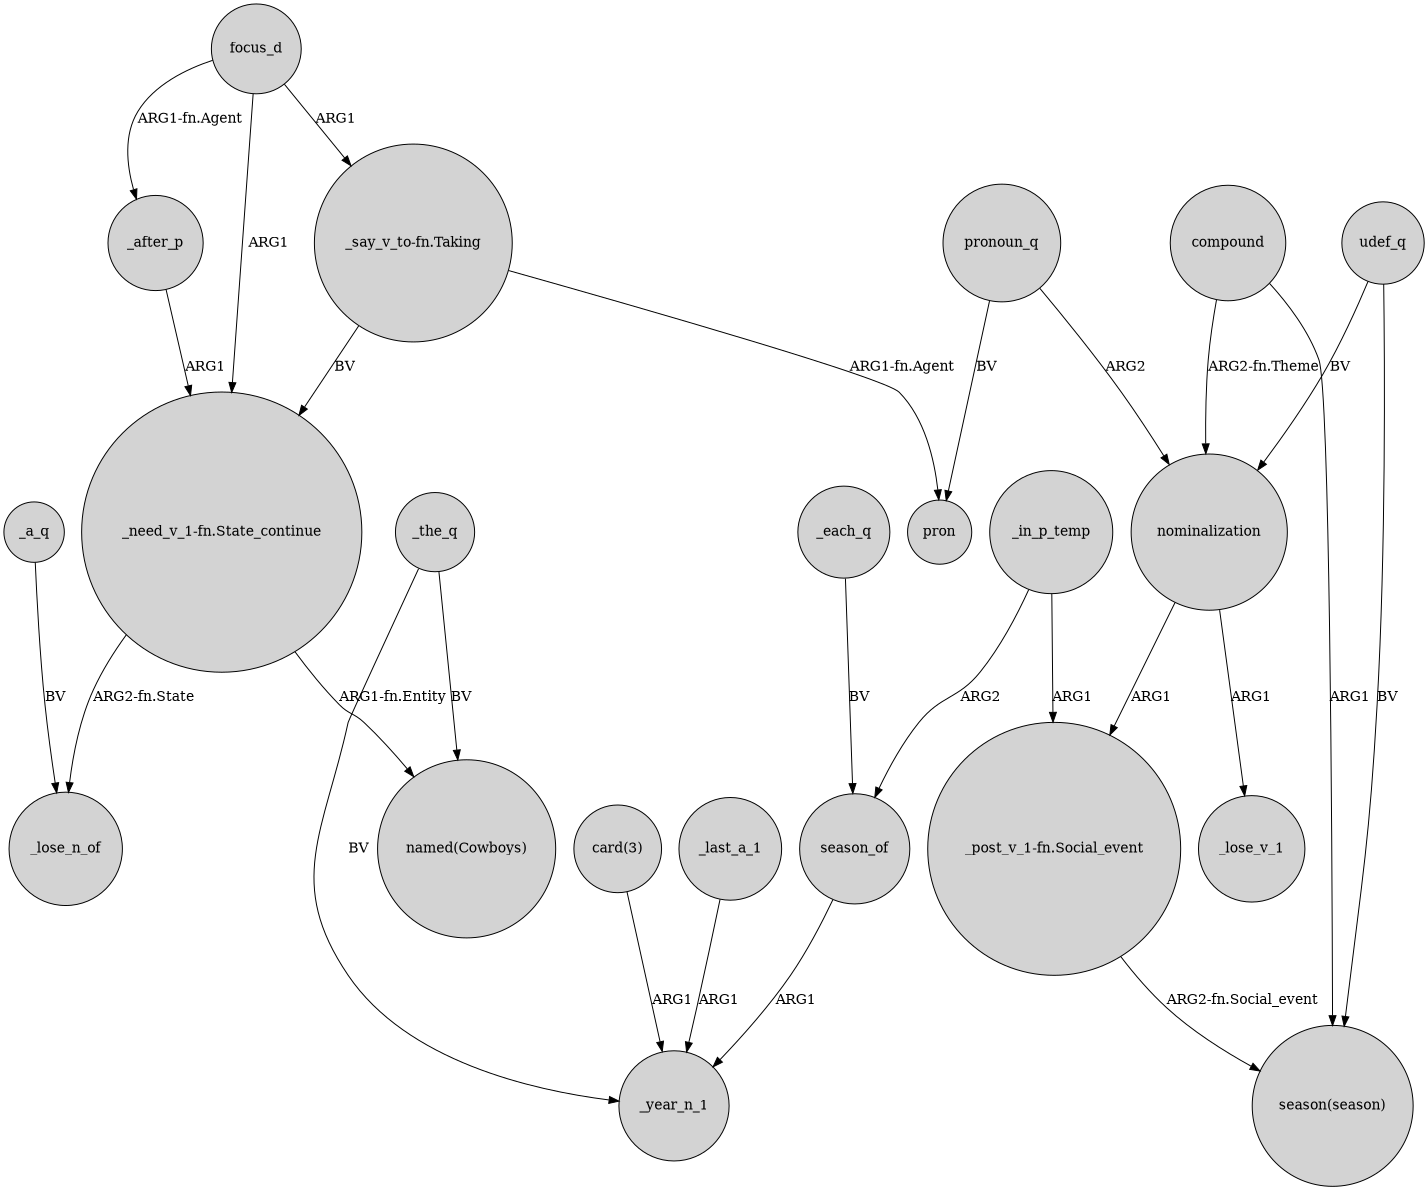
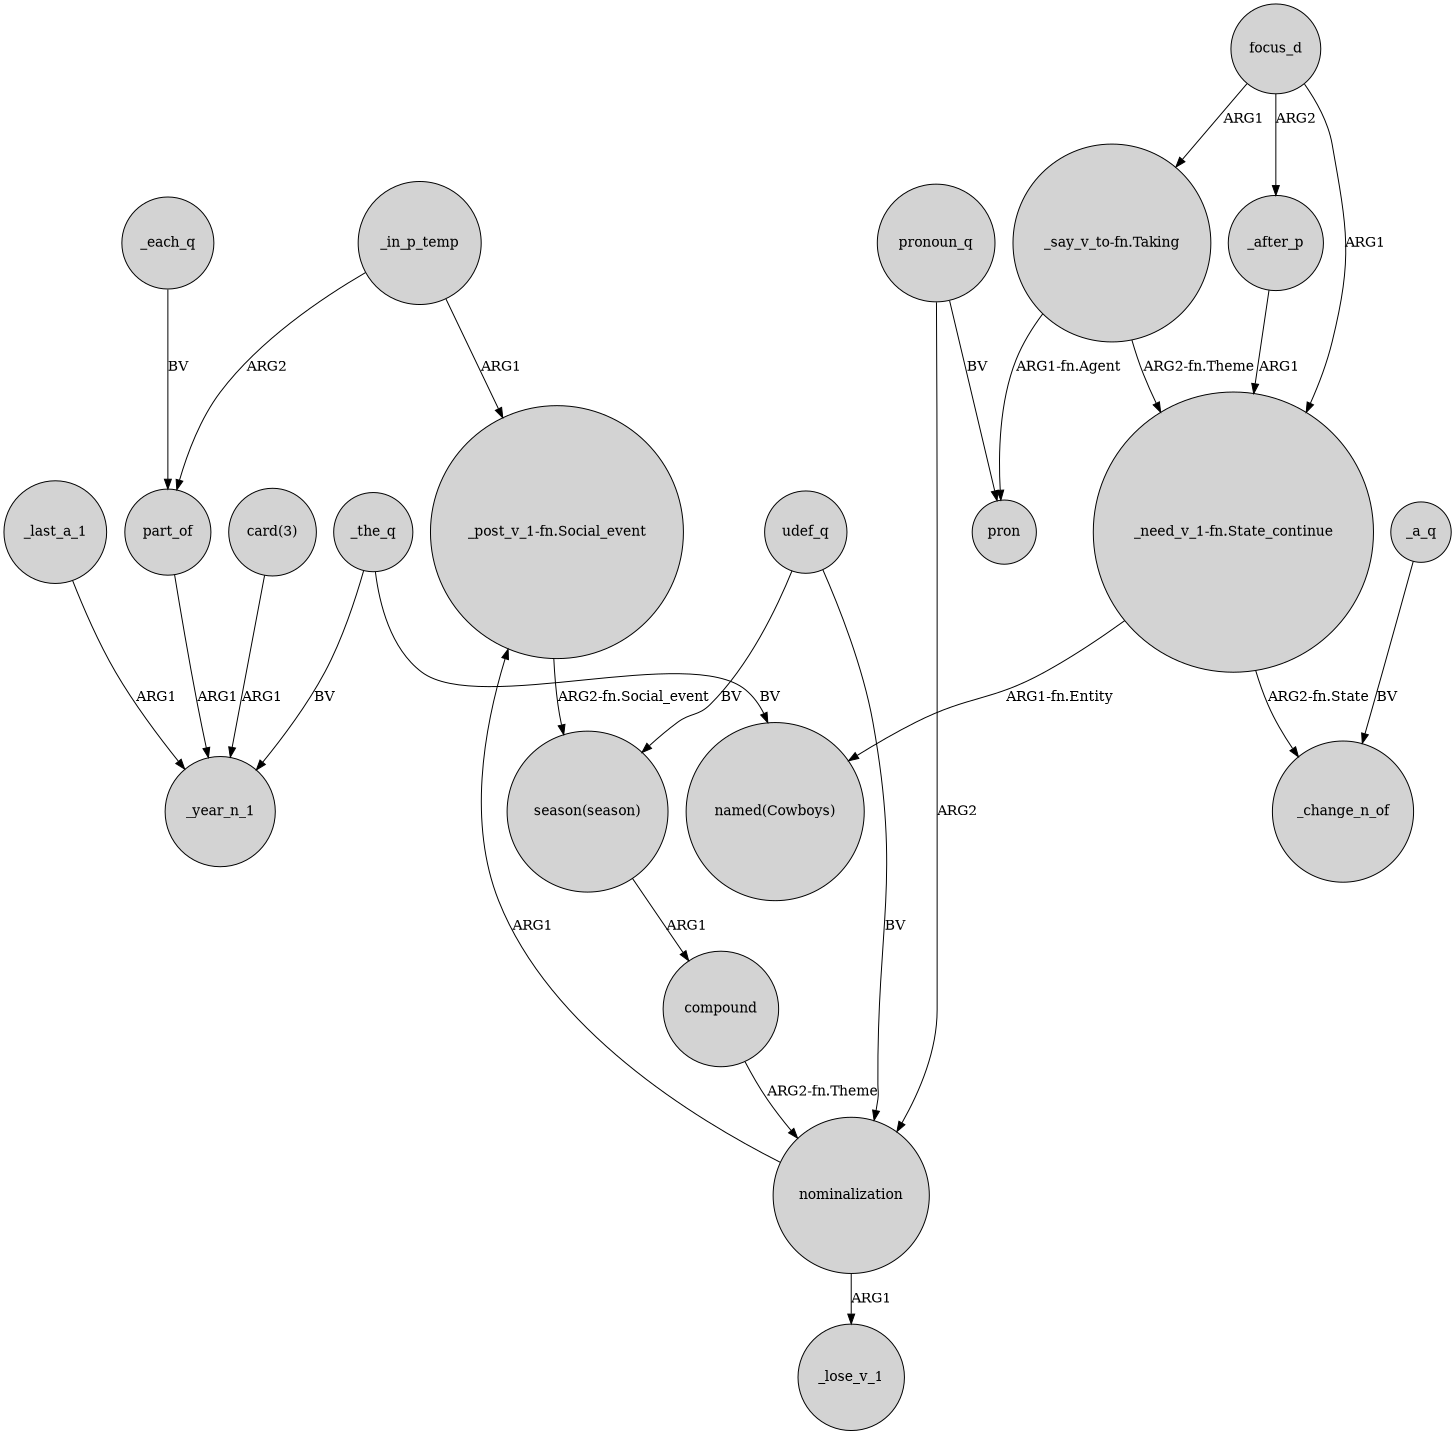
edge "focus_d" -> "_after_p": label "ARG1-fn.Agent" -> "ARG2"
edge "_say_v_to-fn.Taking" -> "_need_v_1-fn.State_continue": label "BV" -> "ARG2-fn.Theme"
edge "compound" -> "season(season)": reversed
node "_lose_n_of": label "_lose_n_of" -> "_change_n_of"
node "season_of": label "season_of" -> "part_of"
